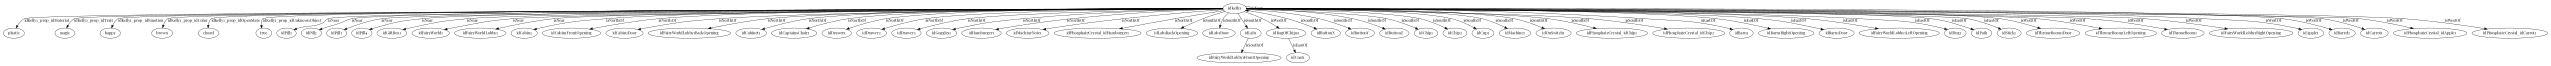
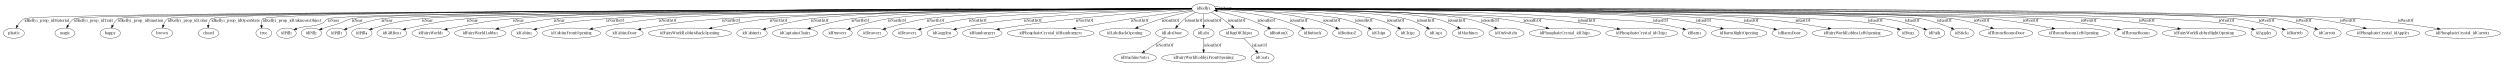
edge "idKelly1" -> "idMachineNote1": now "idLab1Door" -> "idMachineNote1"
edge "idKelly1" -> "idBagOfChips1": label "isWestOf" -> "isSouthOf"
node "idFairyWorldLobby1BackOpening": label "idFairyWorldLobby1BackOpening" -> "idFairyWorldLobby6BackOpening"
